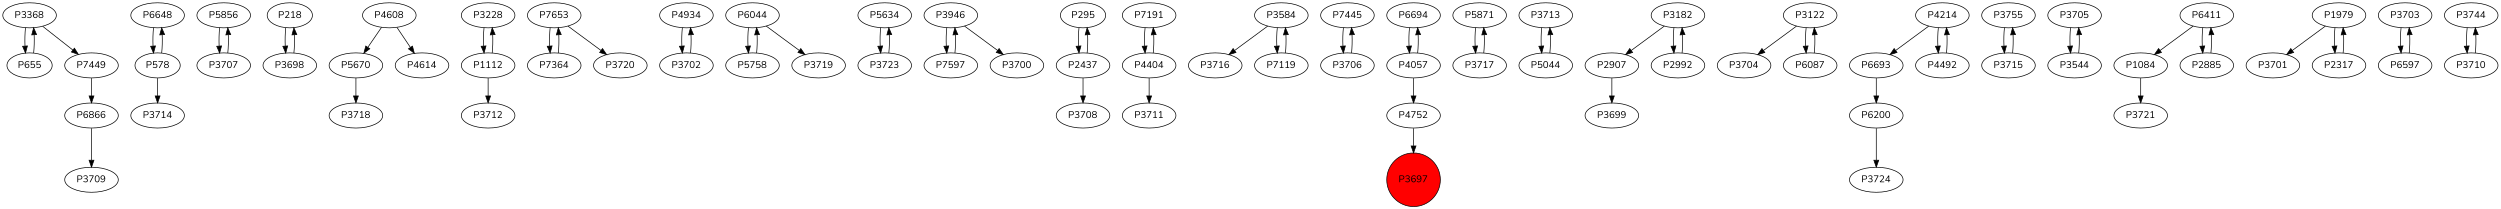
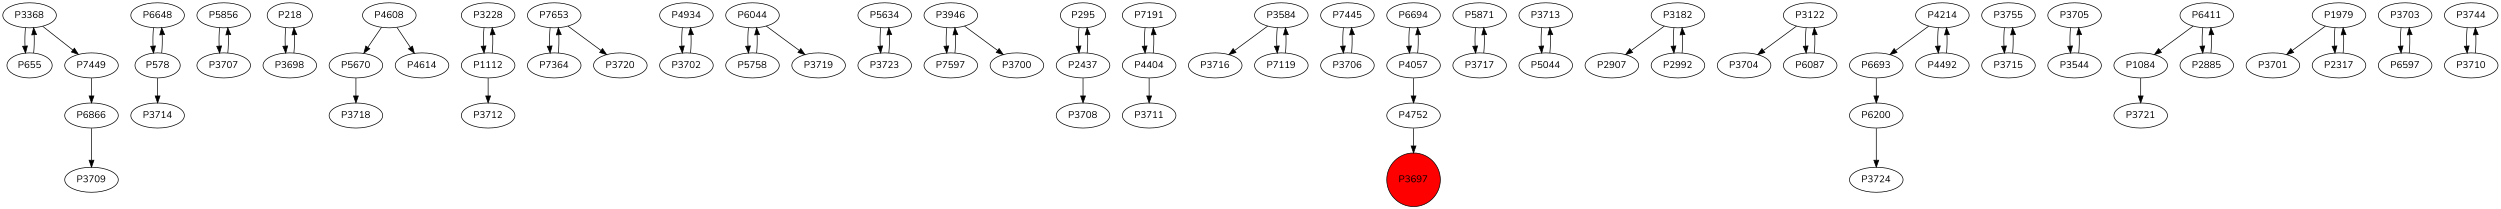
node "P3699": removed
